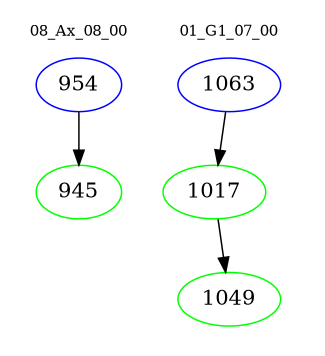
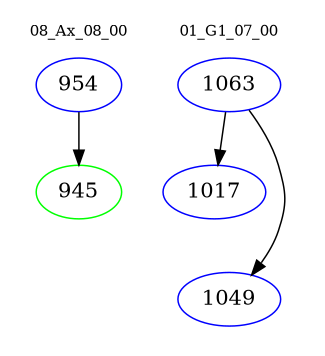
node "1017": color green -> blue
edge "1017" -> "1049": now "1063" -> "1049"
node "1049": color green -> blue
